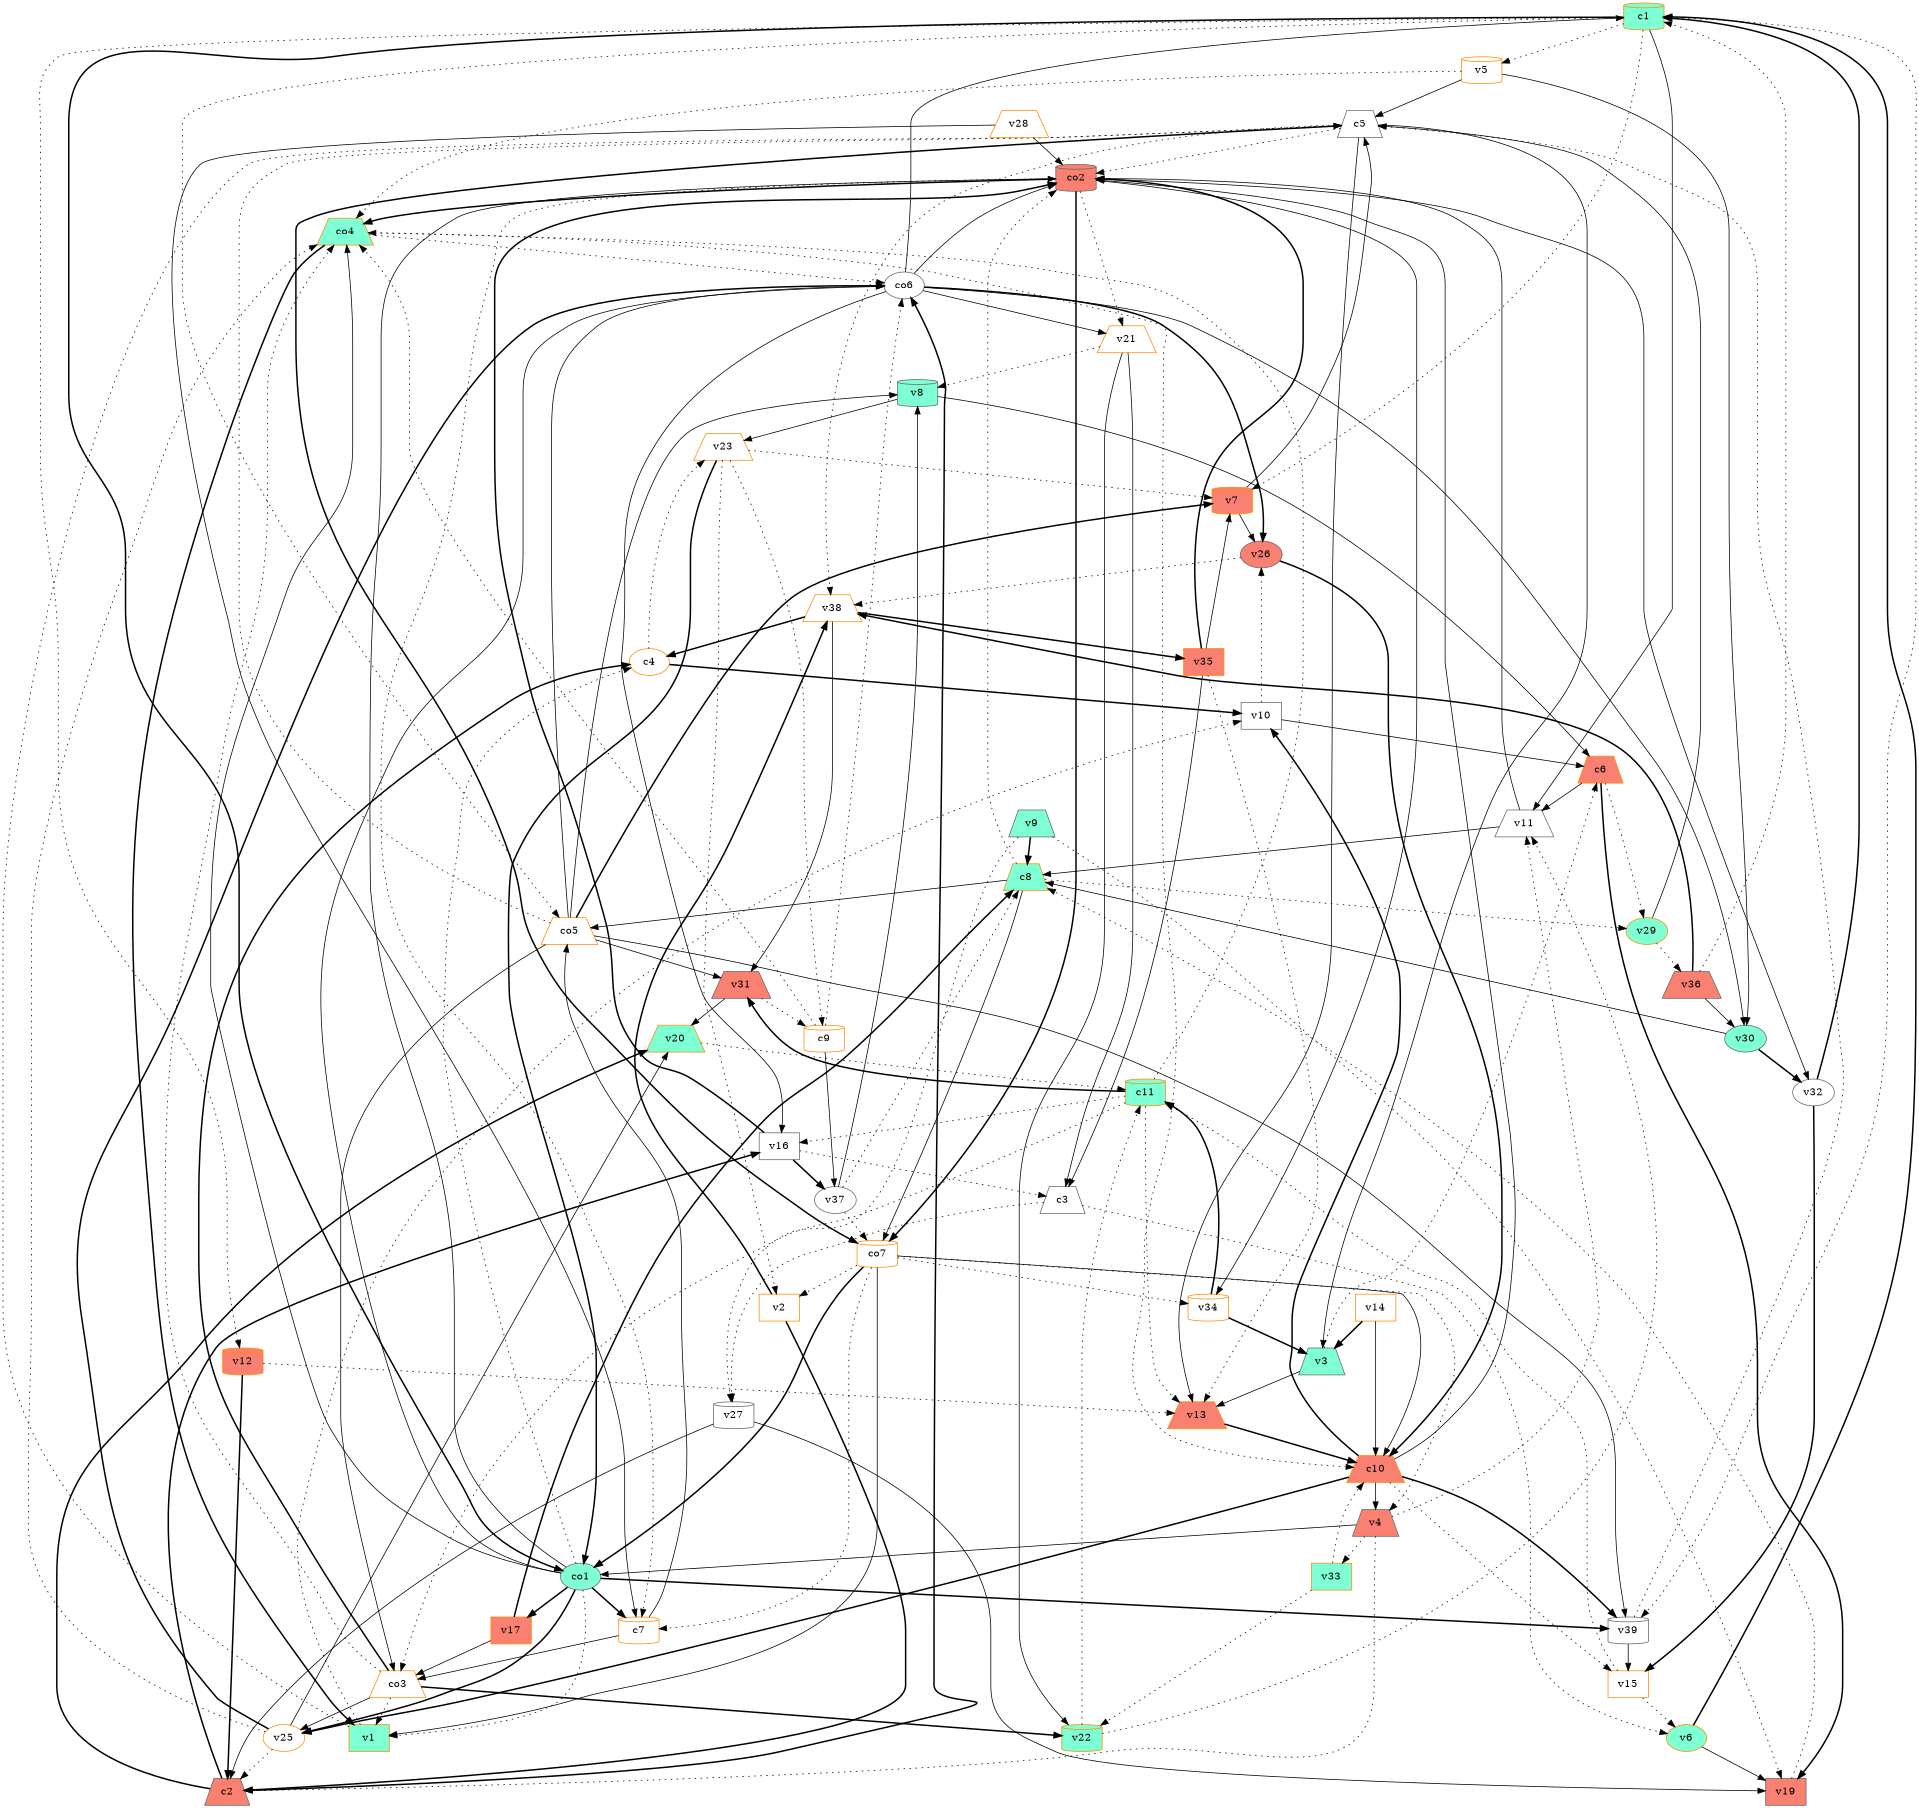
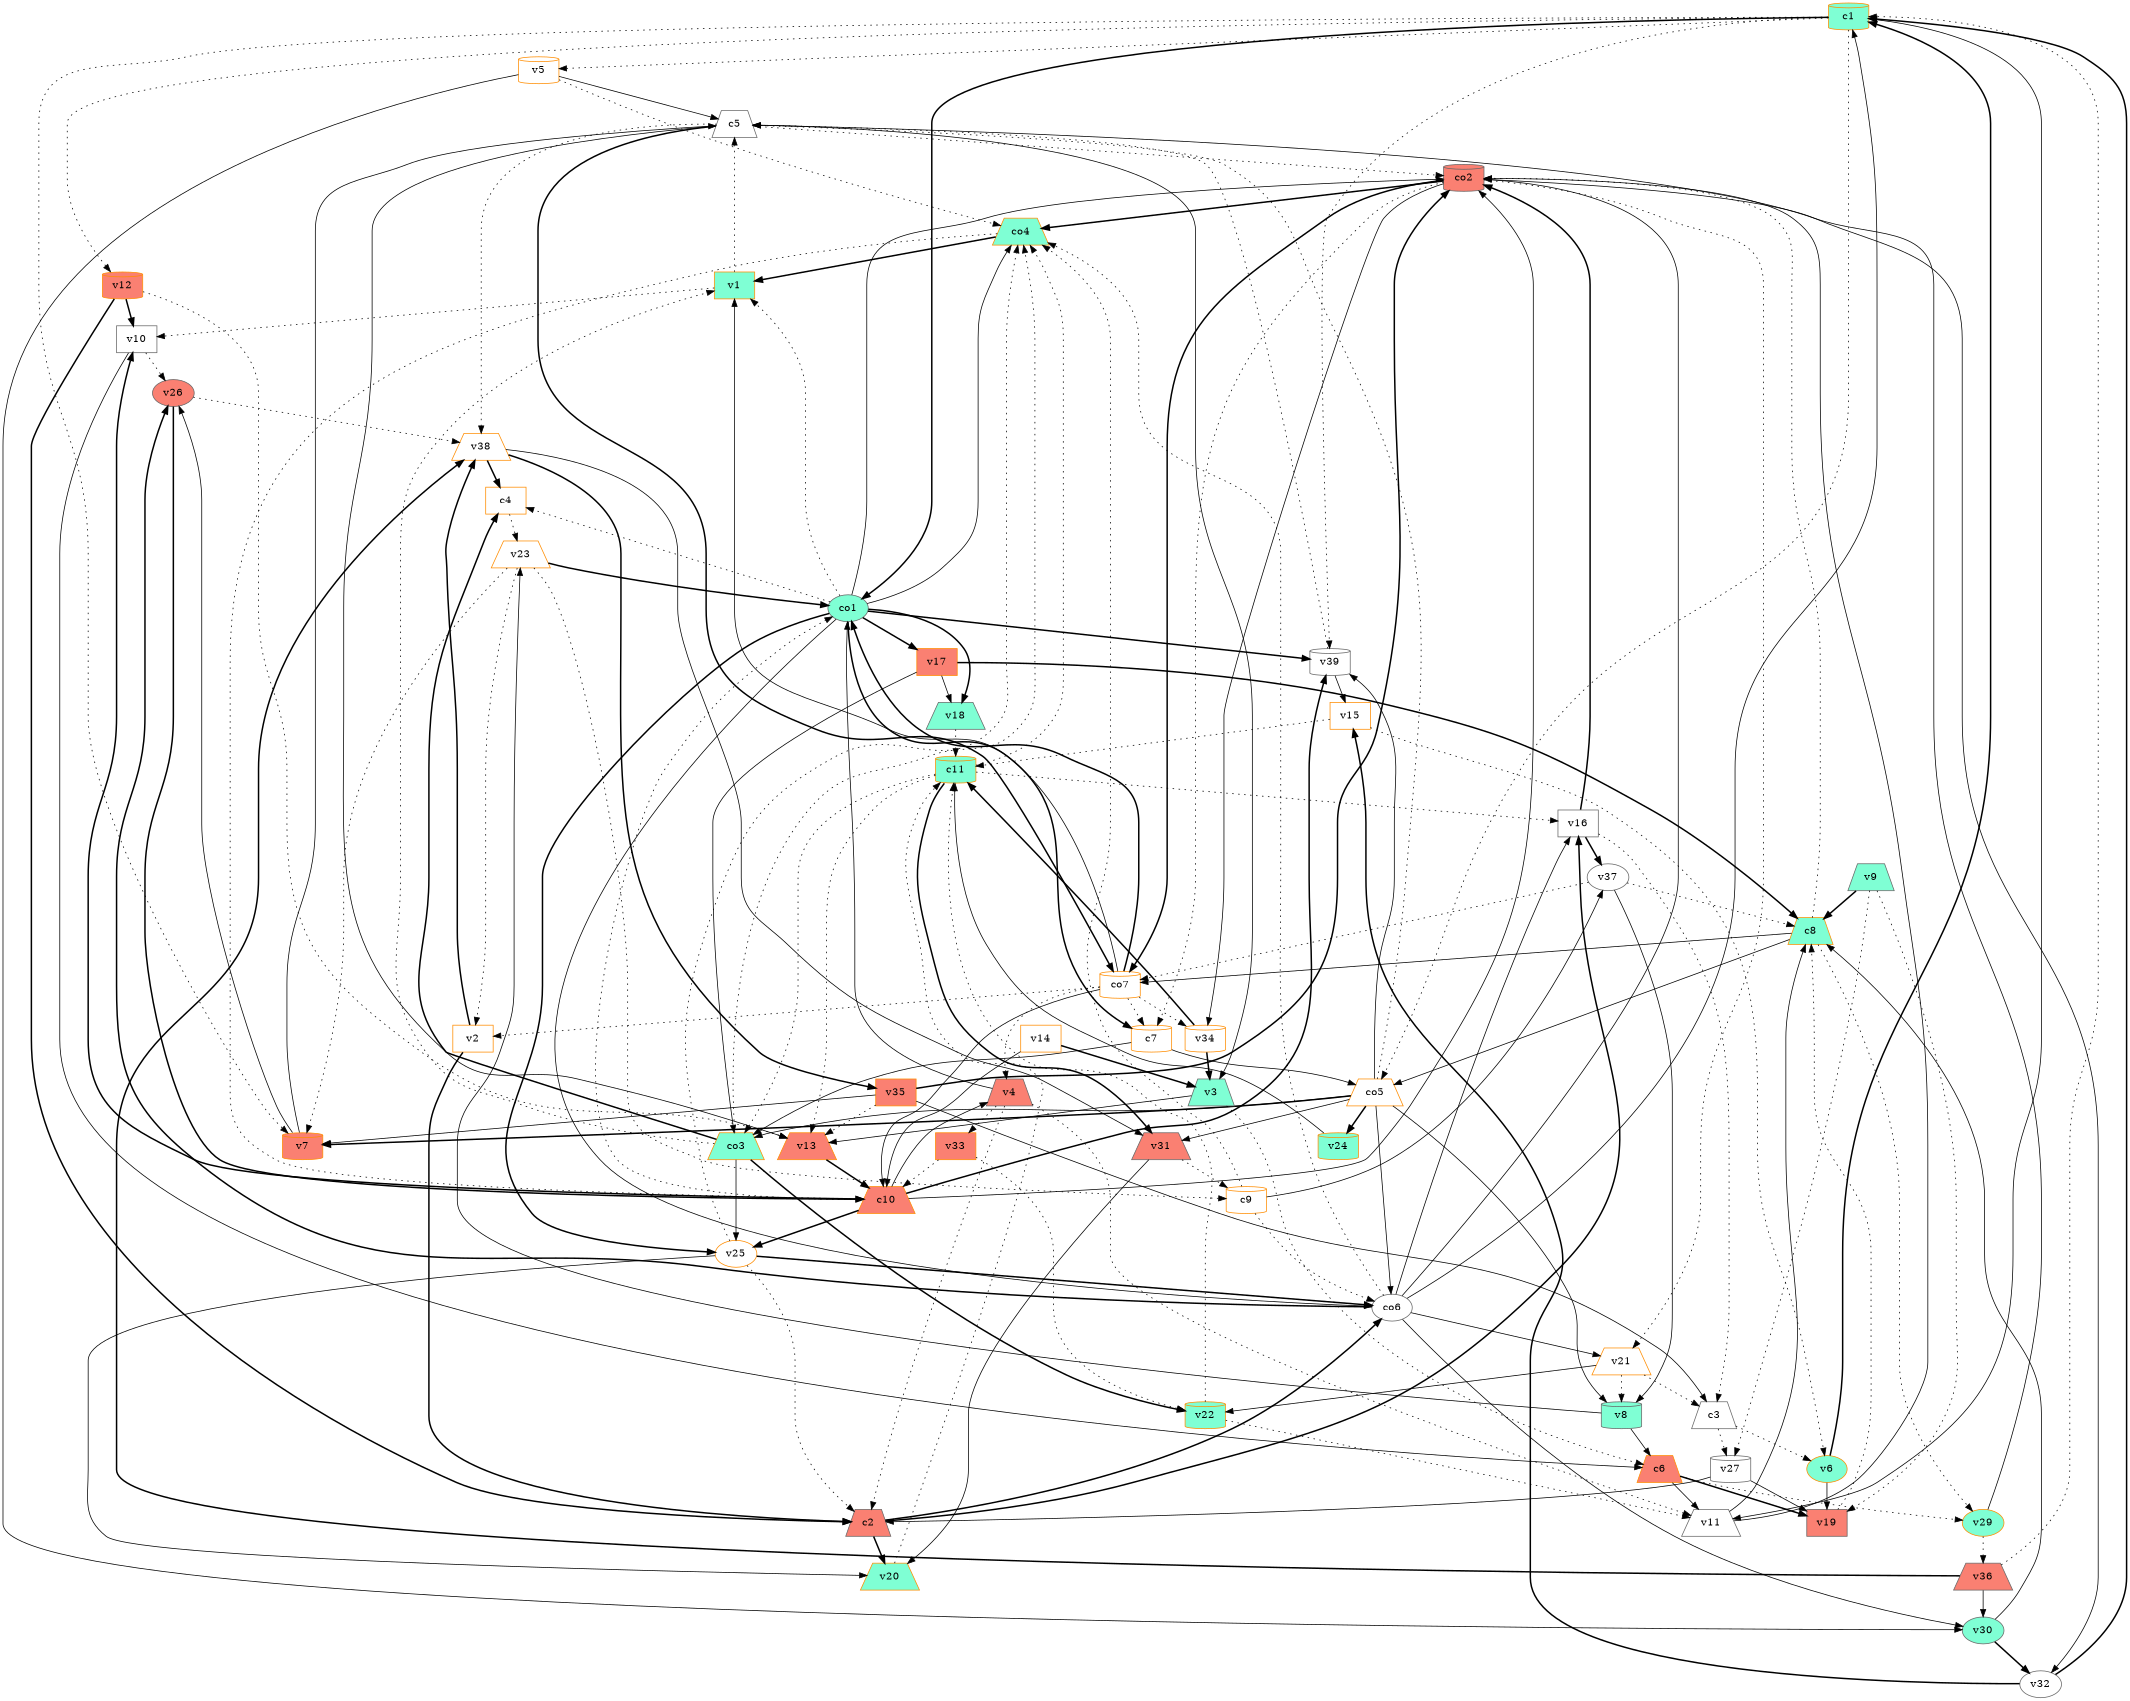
node "v28": removed
edge "co4" -> "co6": reversed
node "c4": shape ellipse -> box
edge "c4" -> "v10": now "v12" -> "v10"
node "v18": added
edge "v21" -> "c3": style solid -> dotted
node "v24": added
edge "c10" -> "v15": now "c10" -> "co1"
node "v33": fillcolor aquamarine -> salmon
node "co3": fillcolor white -> aquamarine
